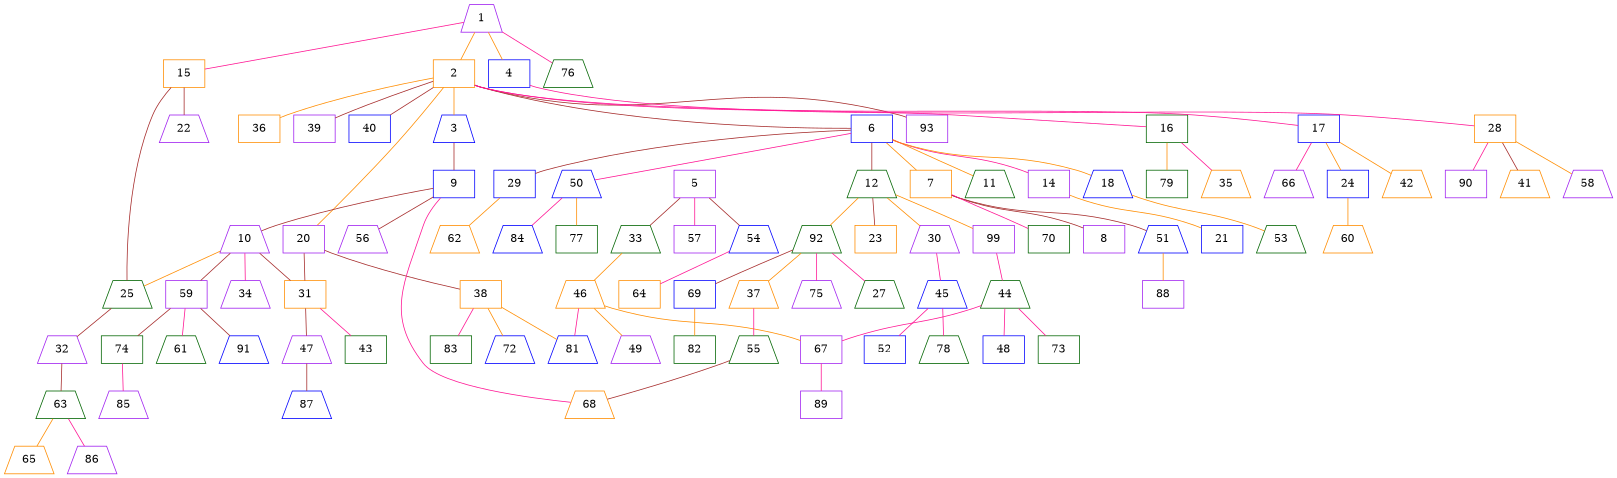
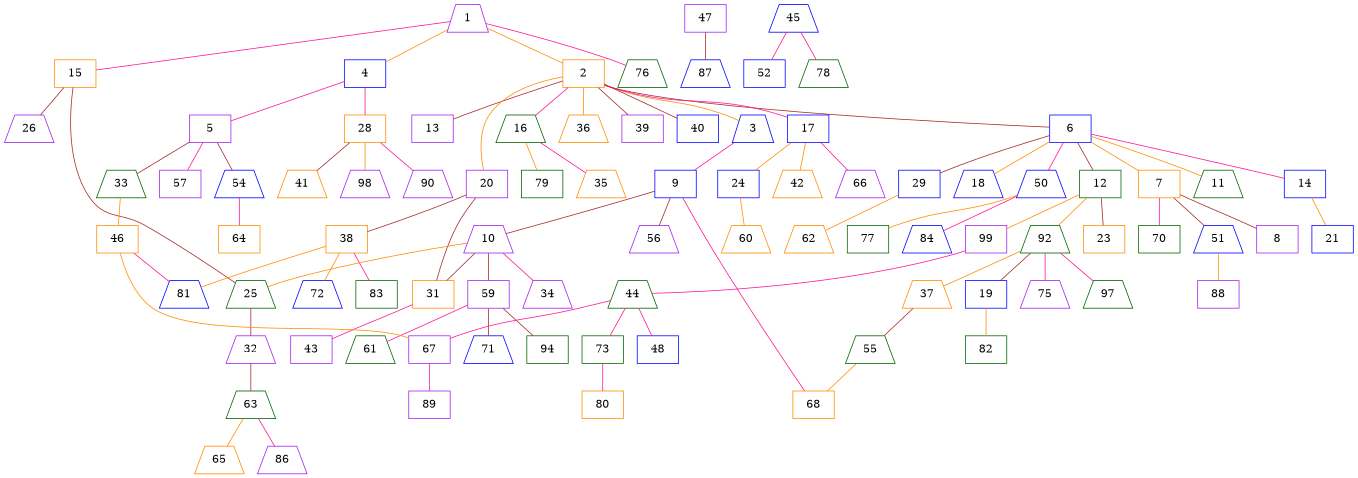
edge "4" -- "5": added
node "22": label "22" -> "26"
node "36": shape box -> trapezium
node "93": label "93" -> "13"
node "16": shape box -> trapezium
edge "3" -- "9": color brown -> deeppink
node "12": shape trapezium -> box
node "14": color purple -> blue
node "90": shape box -> trapezium
node "58": label "58" -> "98"
node "30": removed
node "53": removed
node "46": shape trapezium -> box
node "69": label "69" -> "19"
node "27": label "27" -> "97"
edge "31" -- "47": removed
edge "37" -- "55": color deeppink -> brown
node "74": label "74" -> "94"
node "91": label "91" -> "71"
node "47": shape trapezium -> box
node "43": color darkgreen -> purple
node "49": removed
edge "55" -- "68": color brown -> darkorange
node "85": removed
node "68": shape trapezium -> box
node "80": added
